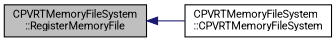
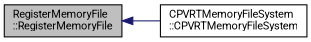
node "CPVRTMemoryFileSystem ::RegisterMemoryFile": label "CPVRTMemoryFileSystem ::RegisterMemoryFile" -> "RegisterMemoryFile ::RegisterMemoryFile"
